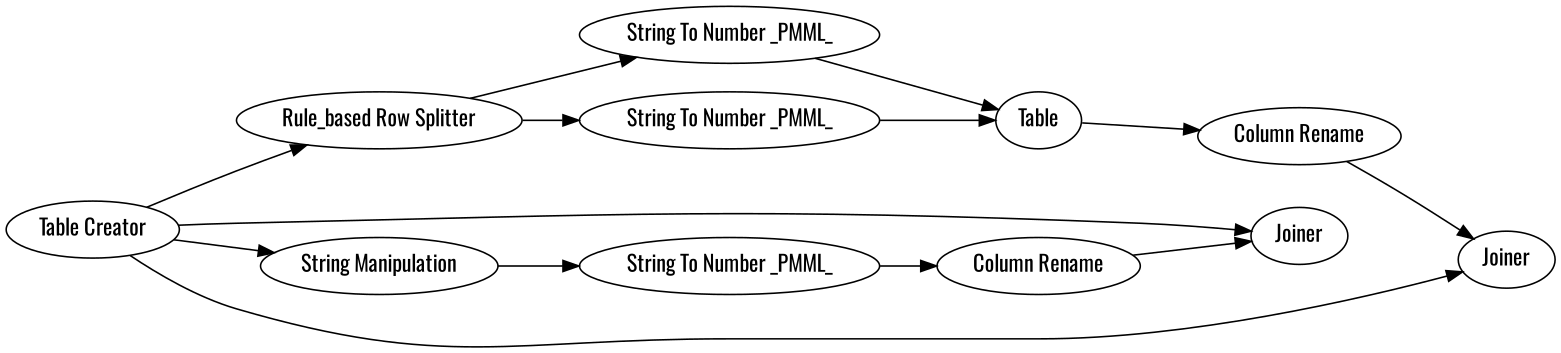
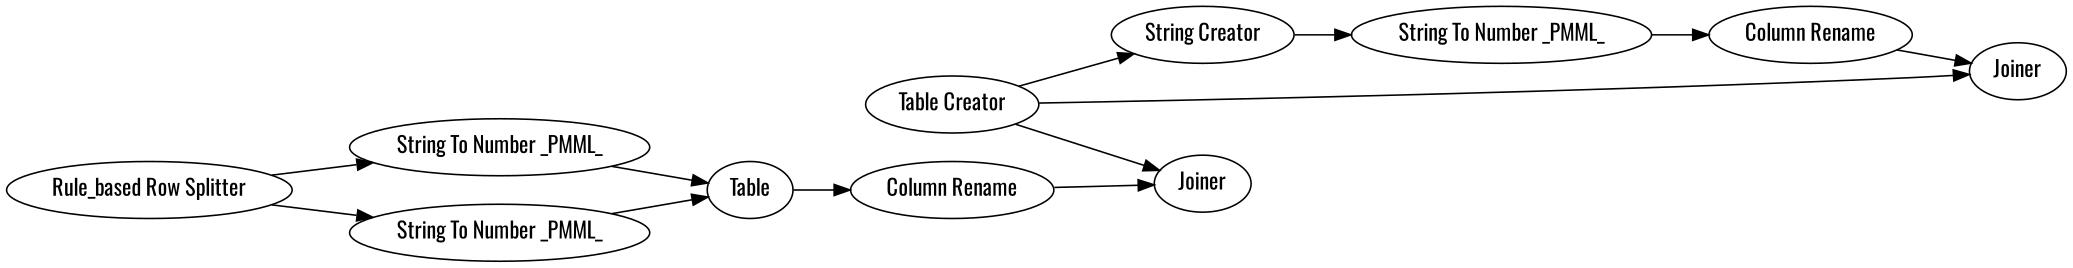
edge "Table Creator" -> "Rule_based Row Splitter": removed
node "String Manipulation": label "String Manipulation" -> "String Creator"
